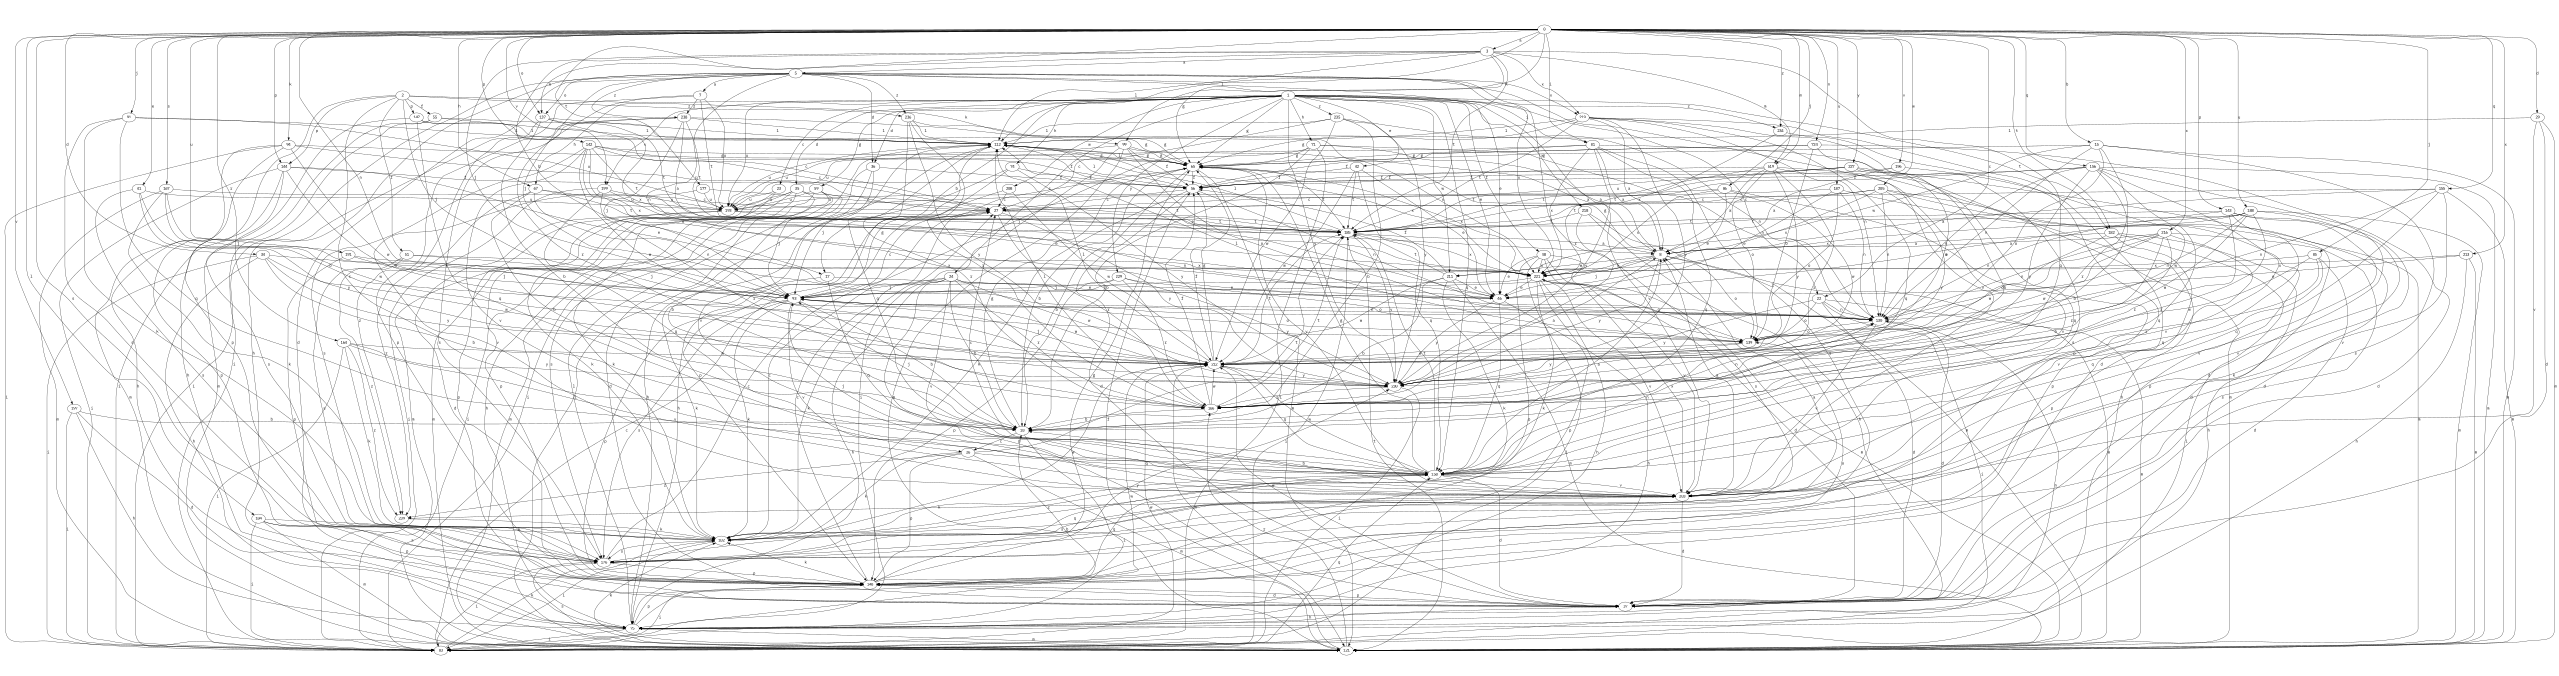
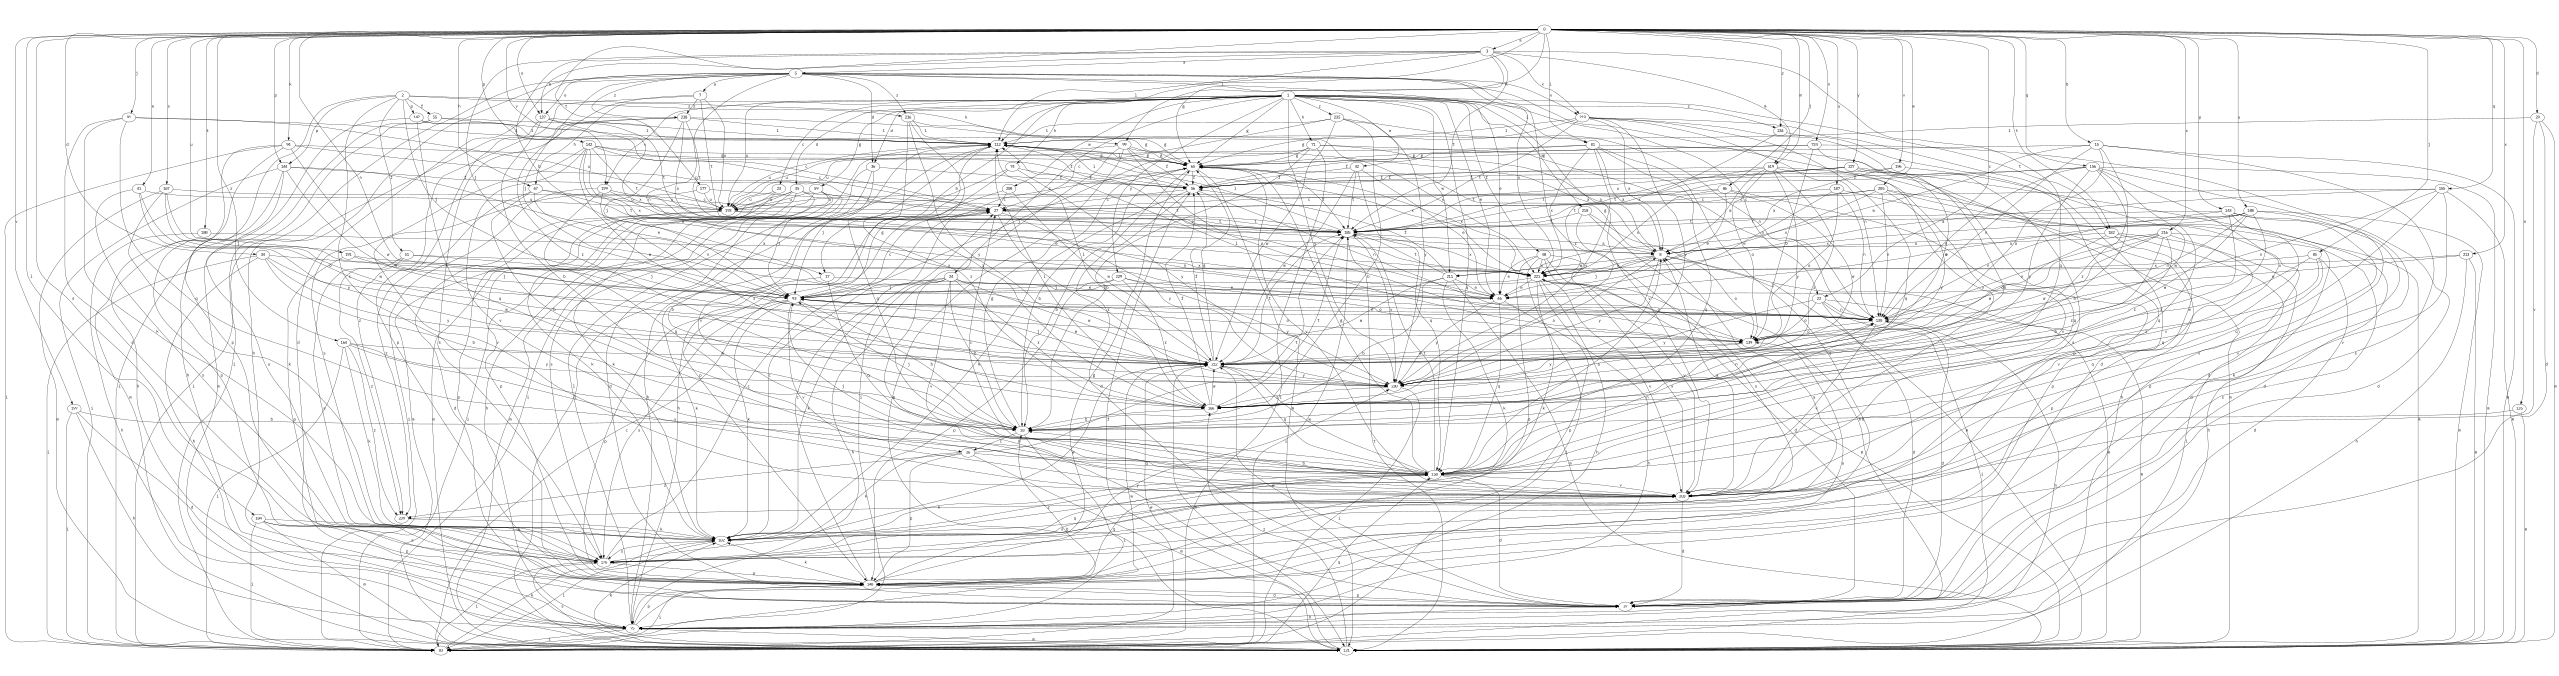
node "180": added
node "135": added
